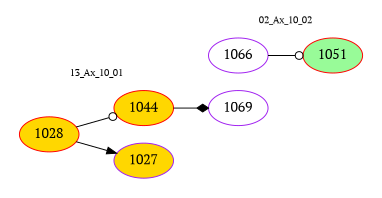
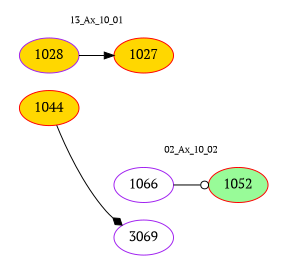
node "1051": label "1051" -> "1052"
node "1069": label "1069" -> "3069"
edge "1028" -> "1044": removed
node "1028": color red -> purple
node "1027": color purple -> red
